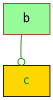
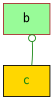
edge "b" -> "c": reversed
